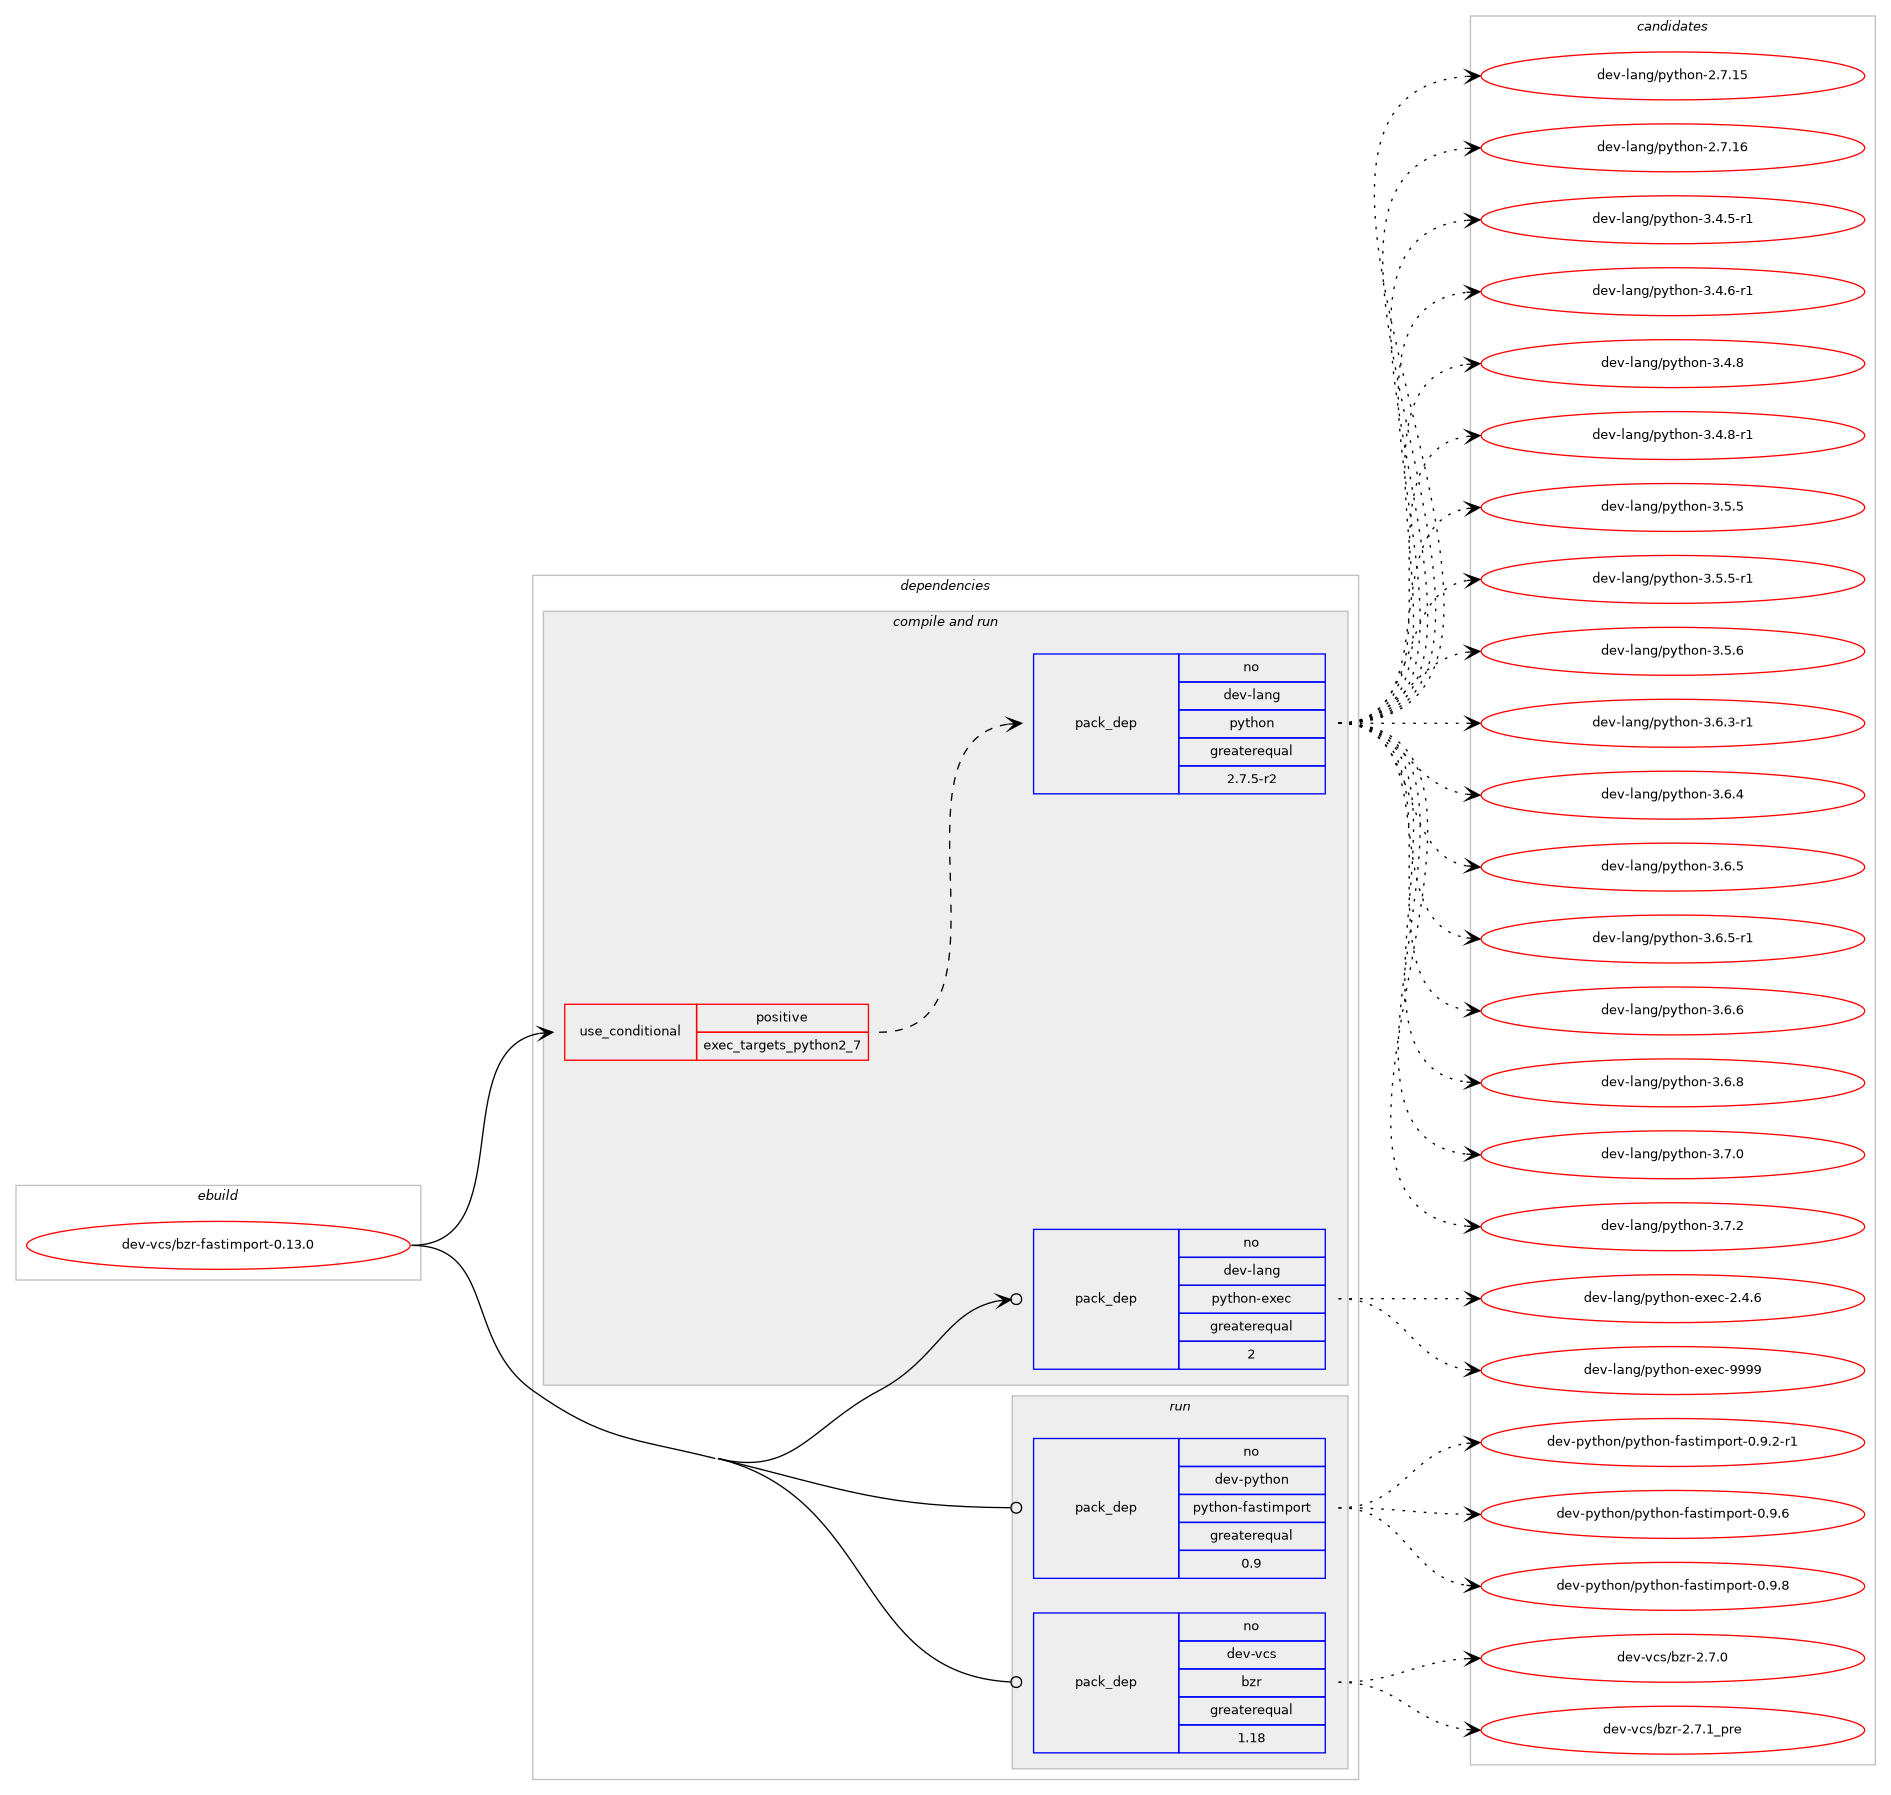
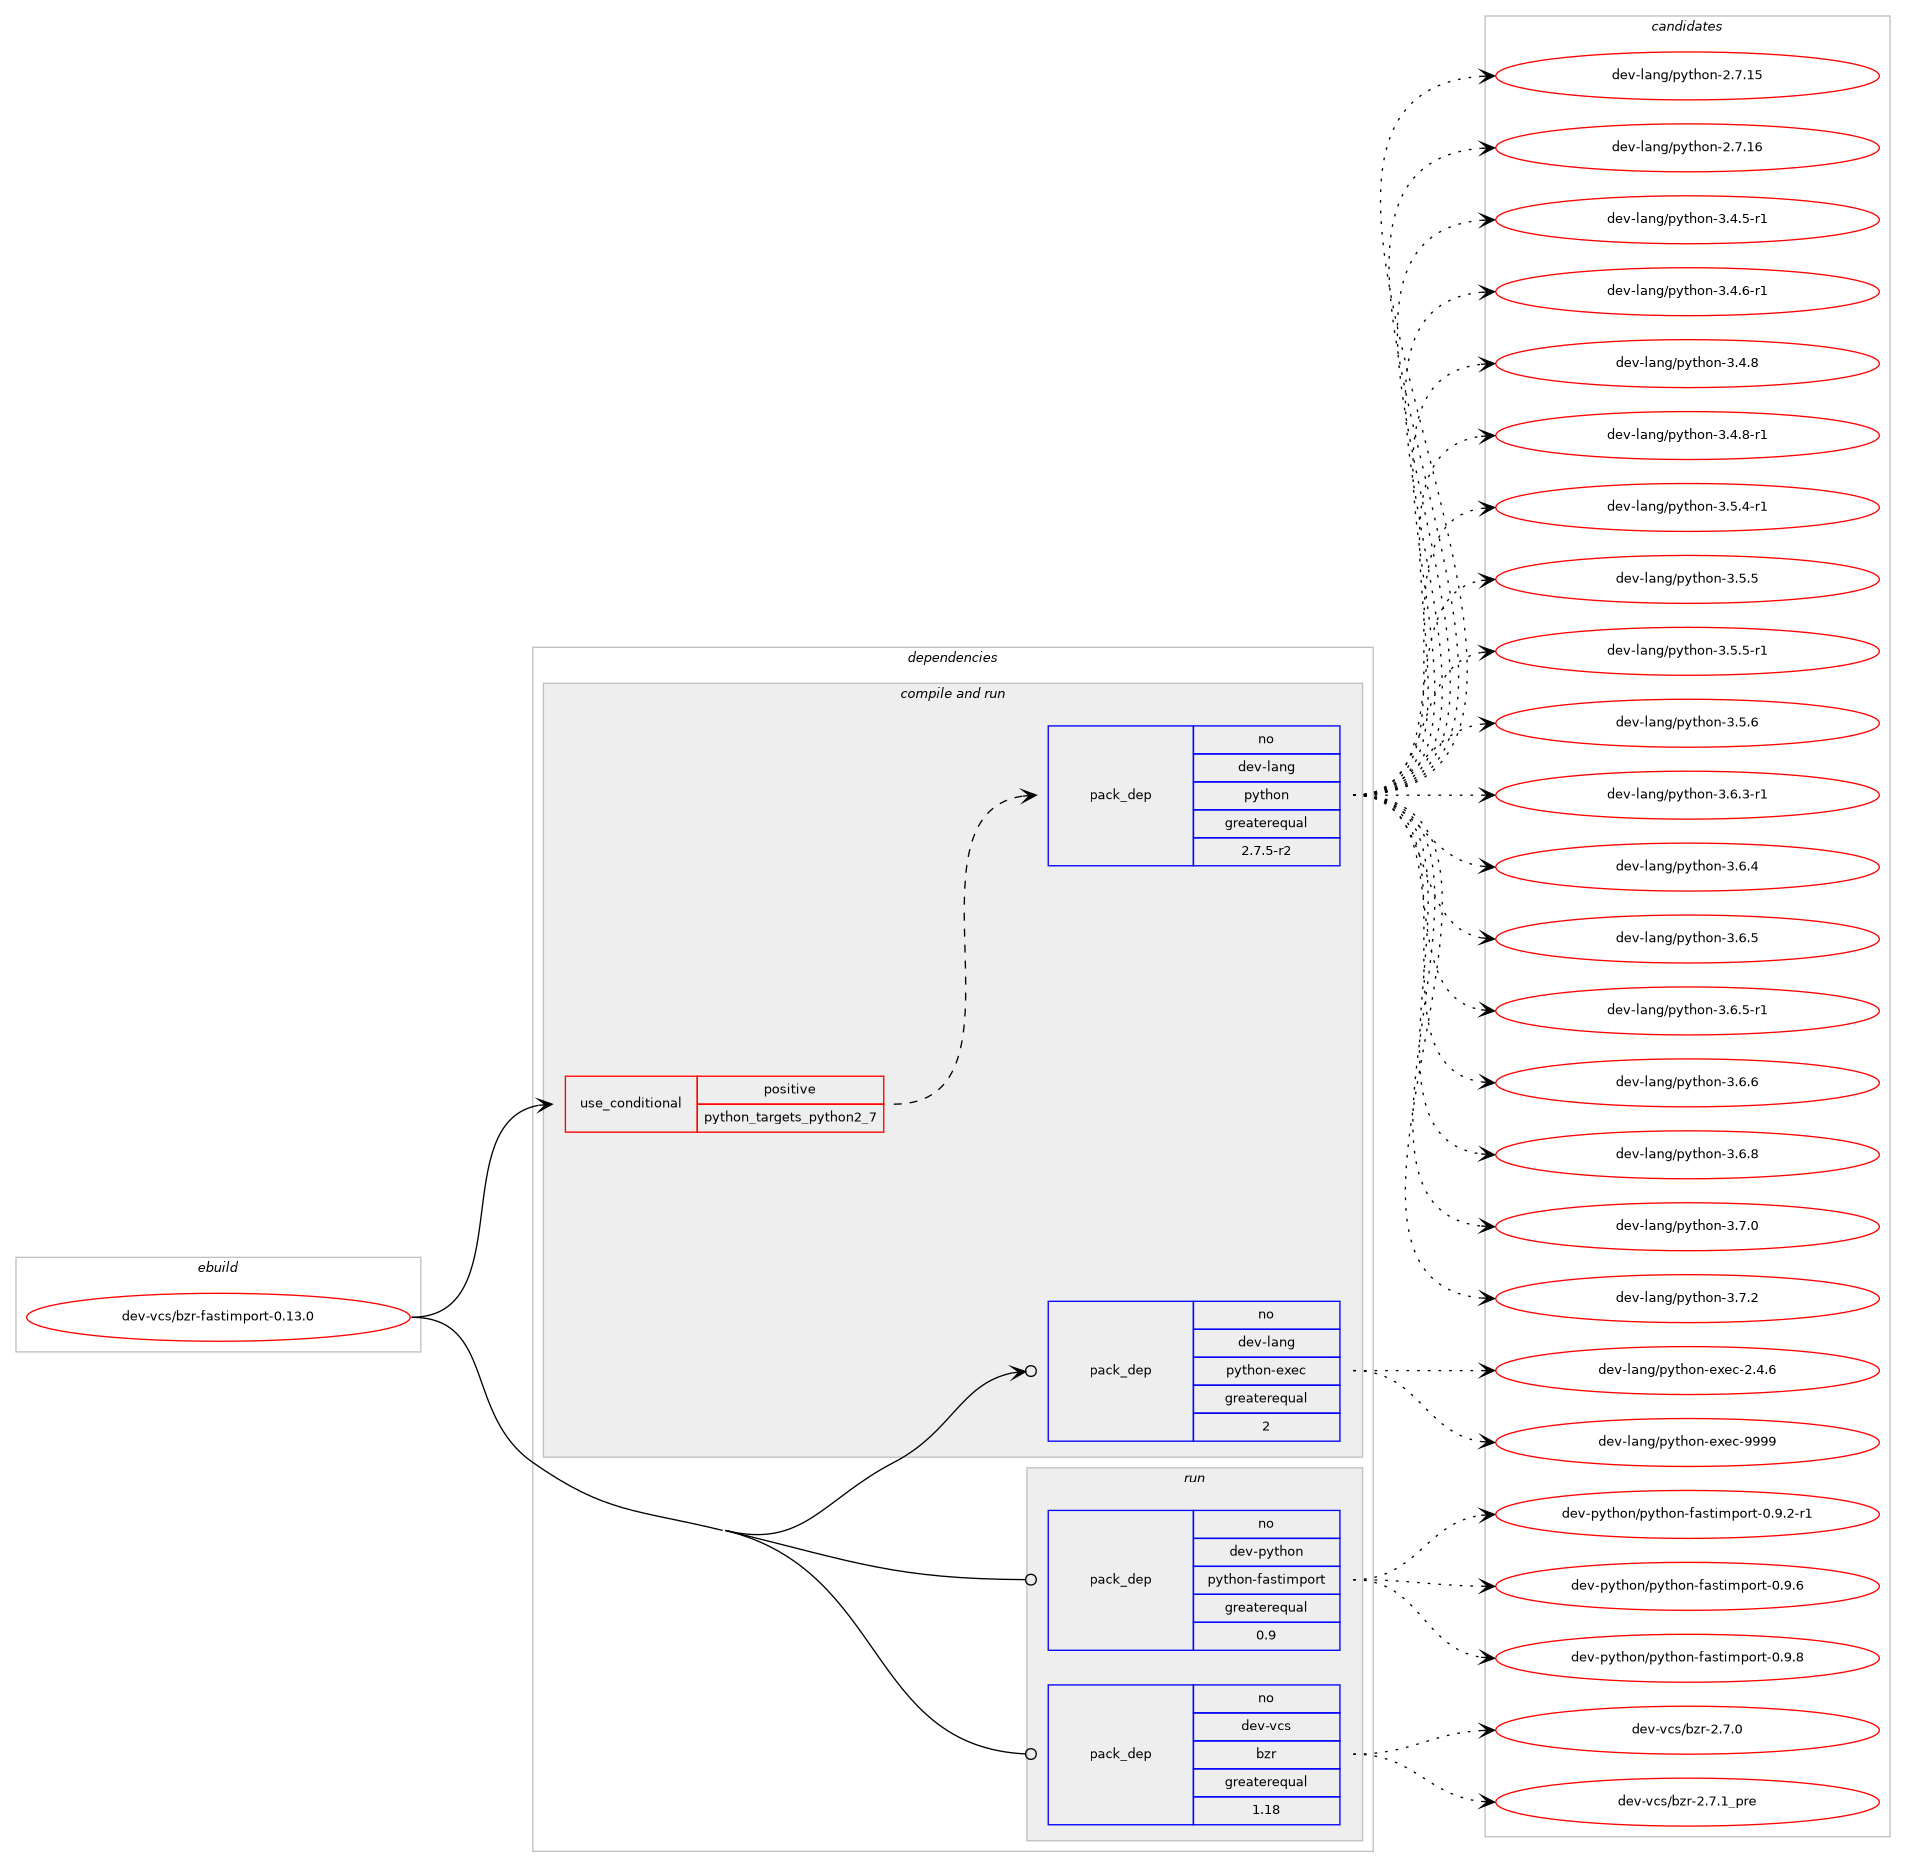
node "dev-lang/python-3.5.4-r1": added
node "use_conditional": text "exec_targets_python2_7" -> "python_targets_python2_7"
